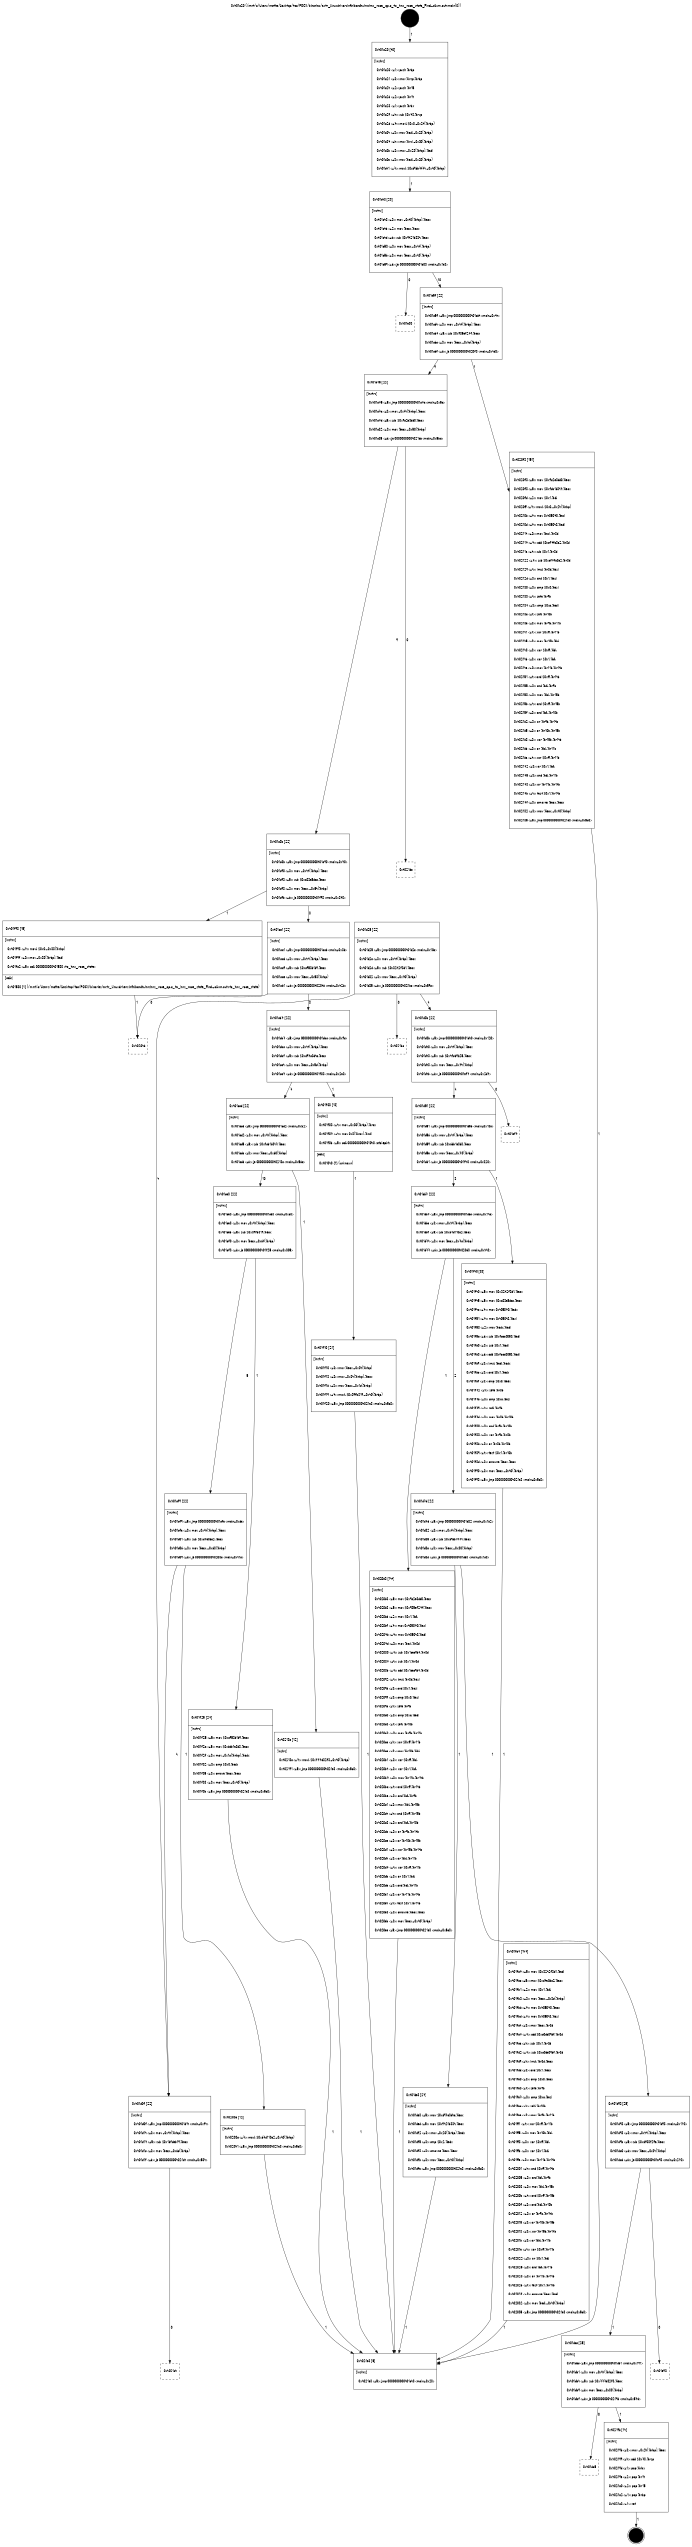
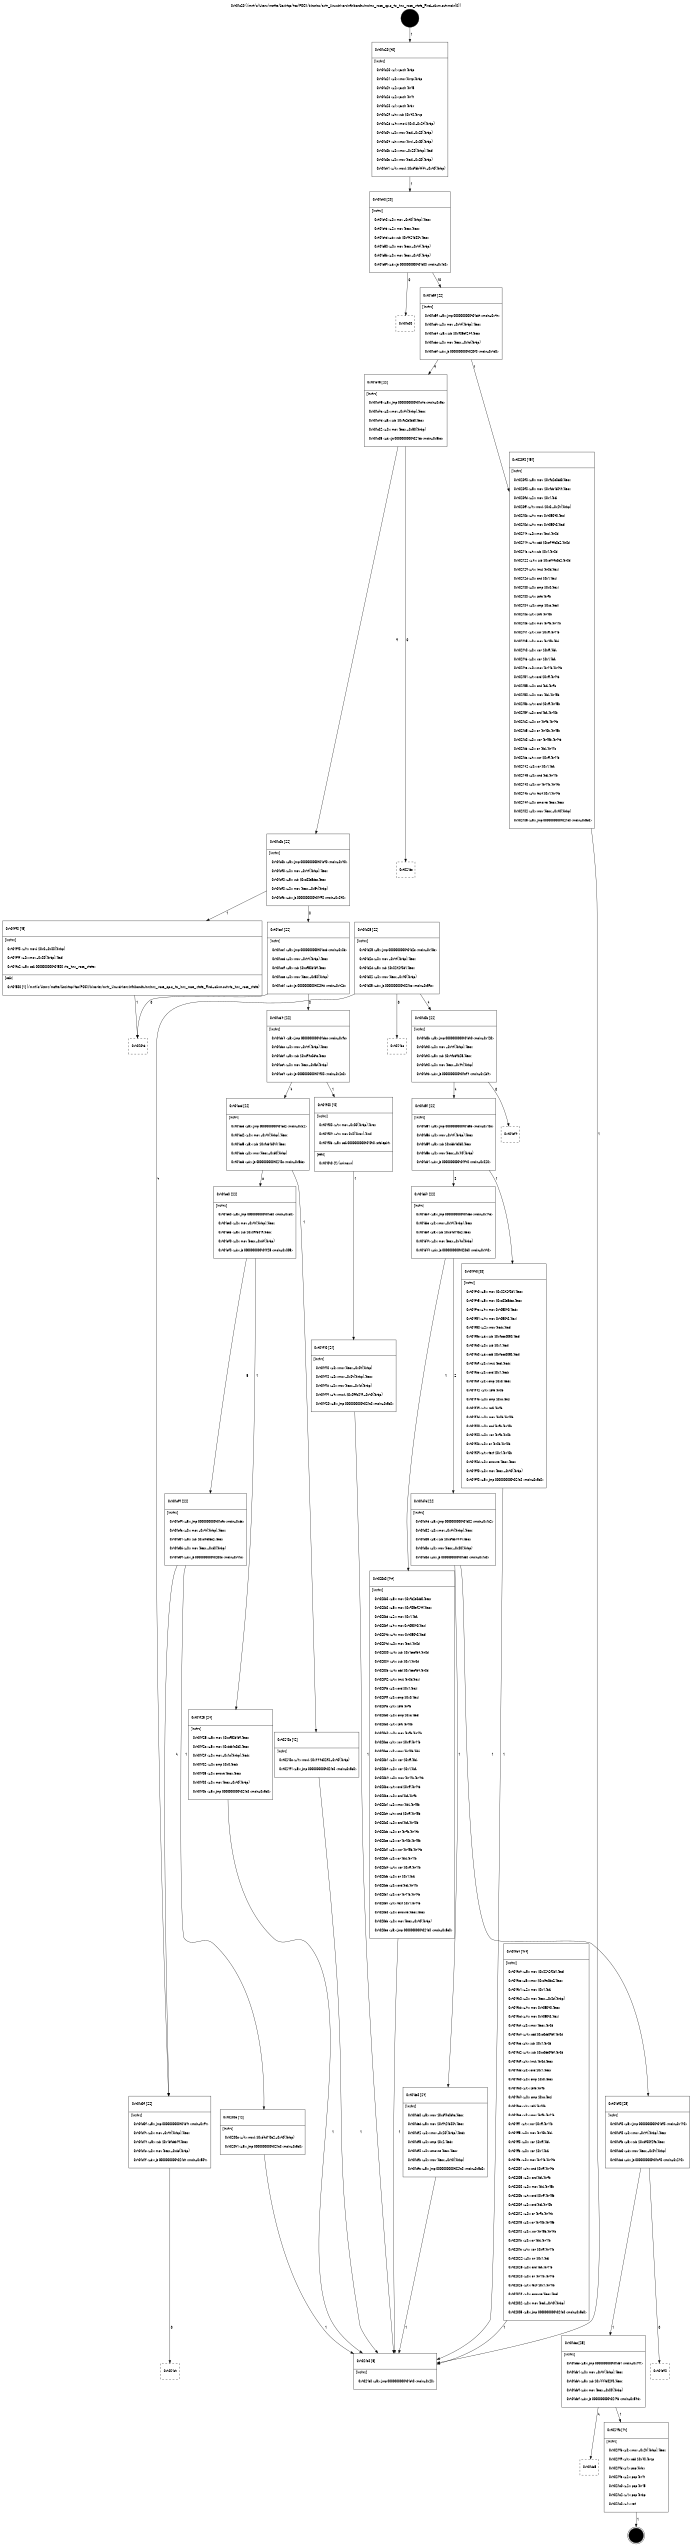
edge "0x401ccd [22]" -> "0x401ce3 [22]": label " 10" -> " 6"
edge "0x401dac [25]" -> "0x401dc5": label " 0" -> " 4"
